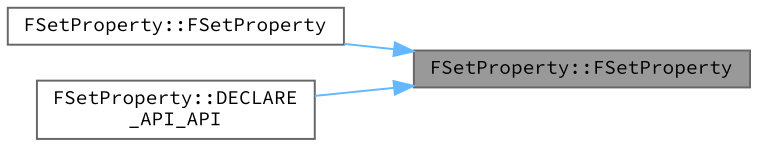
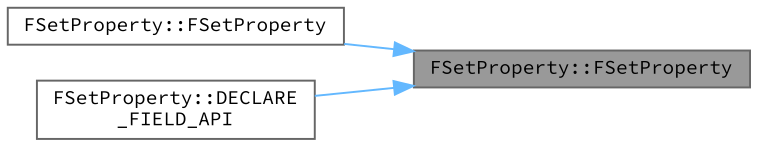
node "FSetProperty::DECLARE _API_API": label "FSetProperty::DECLARE _API_API" -> "FSetProperty::DECLARE _FIELD_API"
